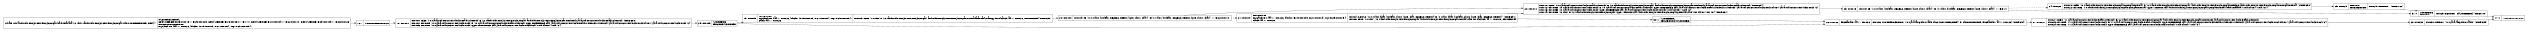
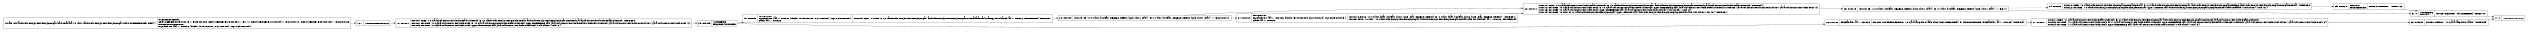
node "30: ?": removed
